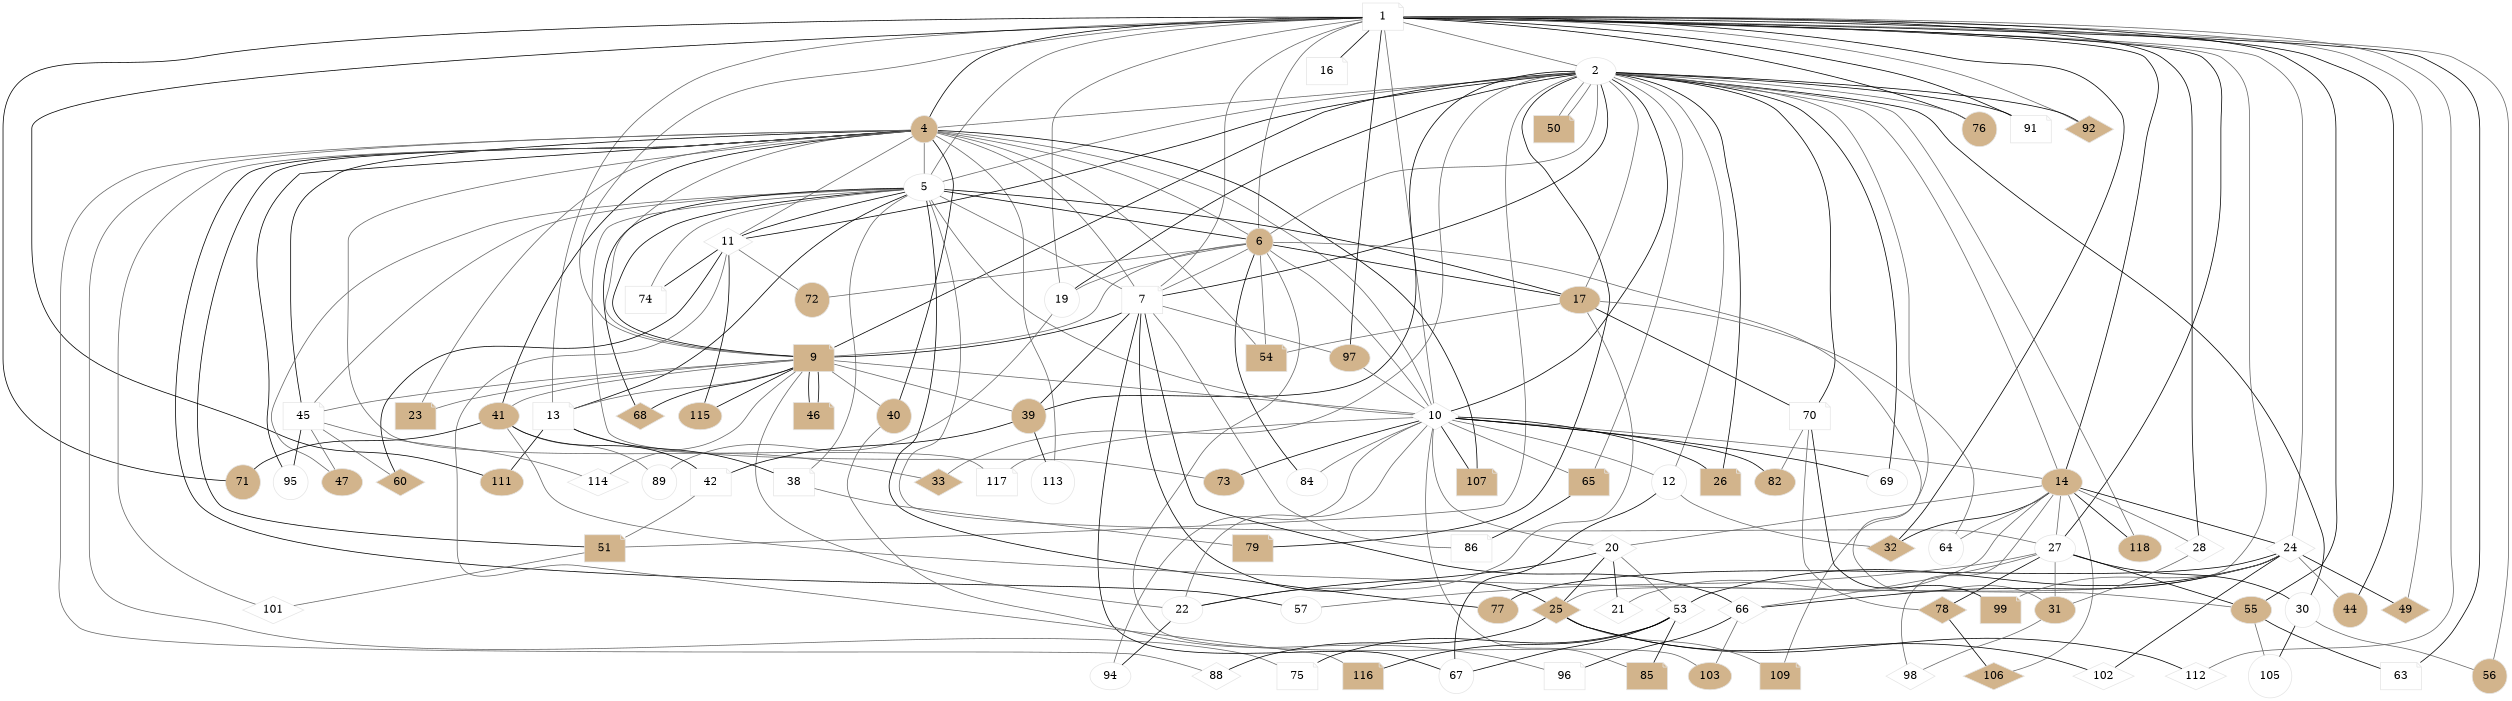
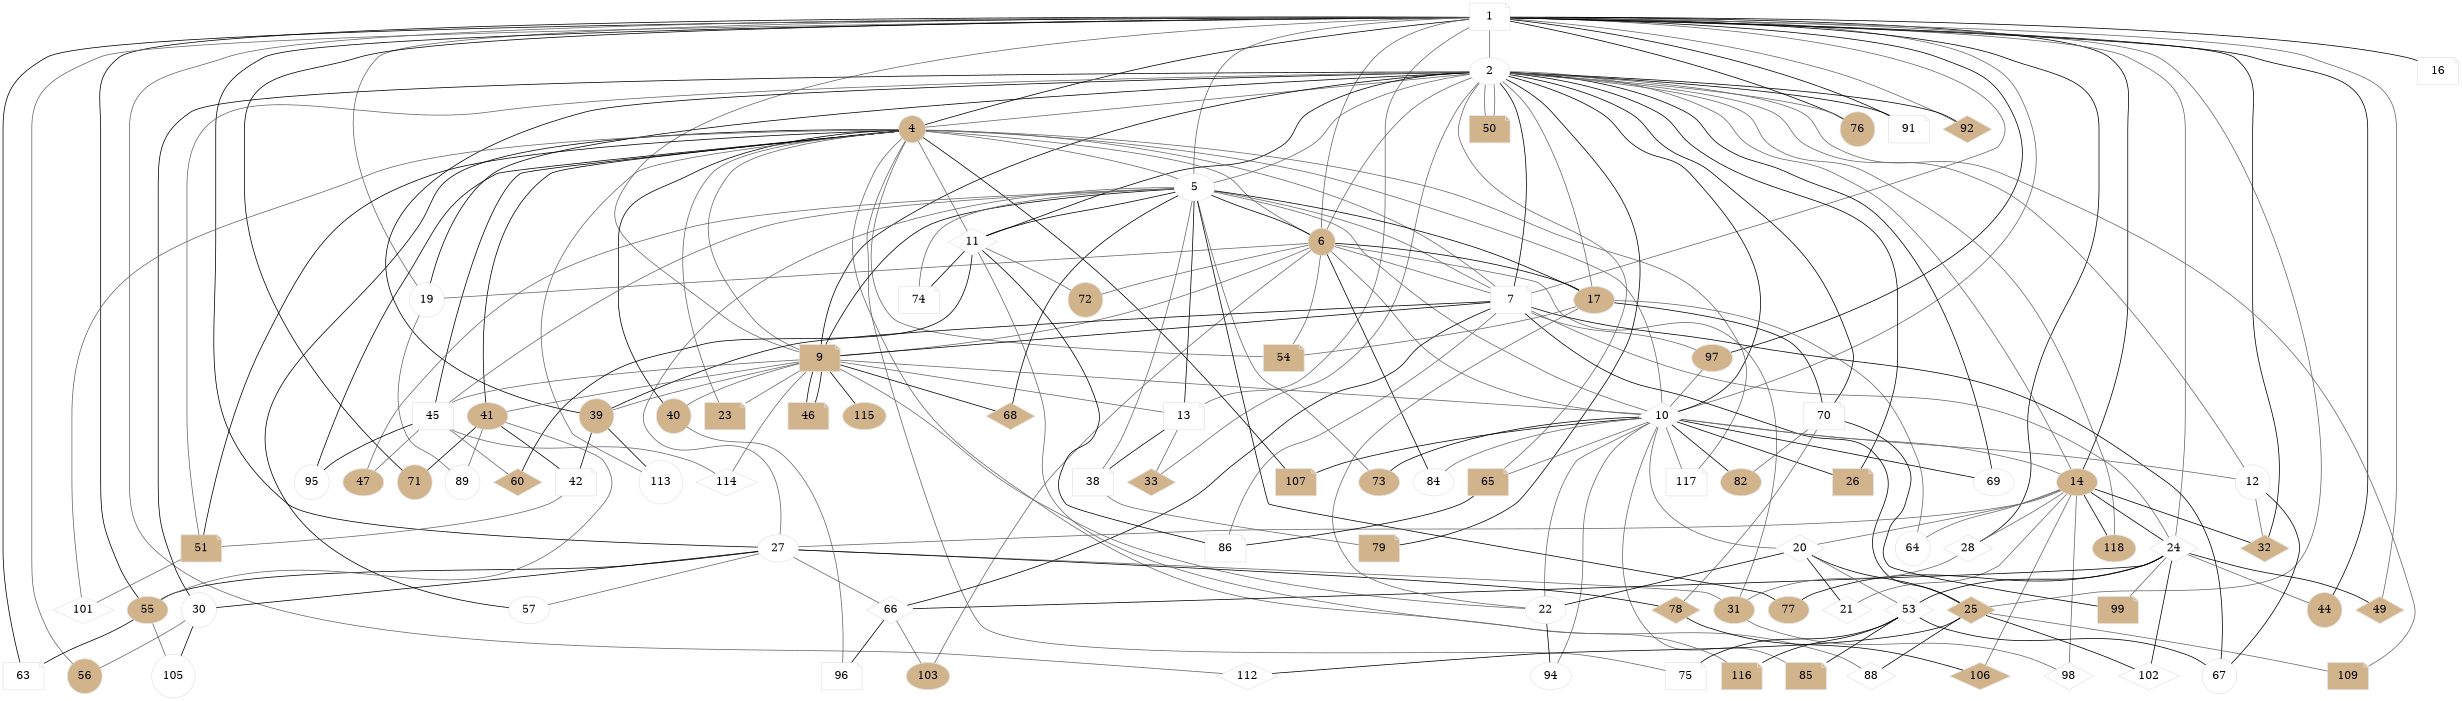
edge "11" -- "115": now "11" -- "86"
edge "7" -- "24": added
node "111": removed
